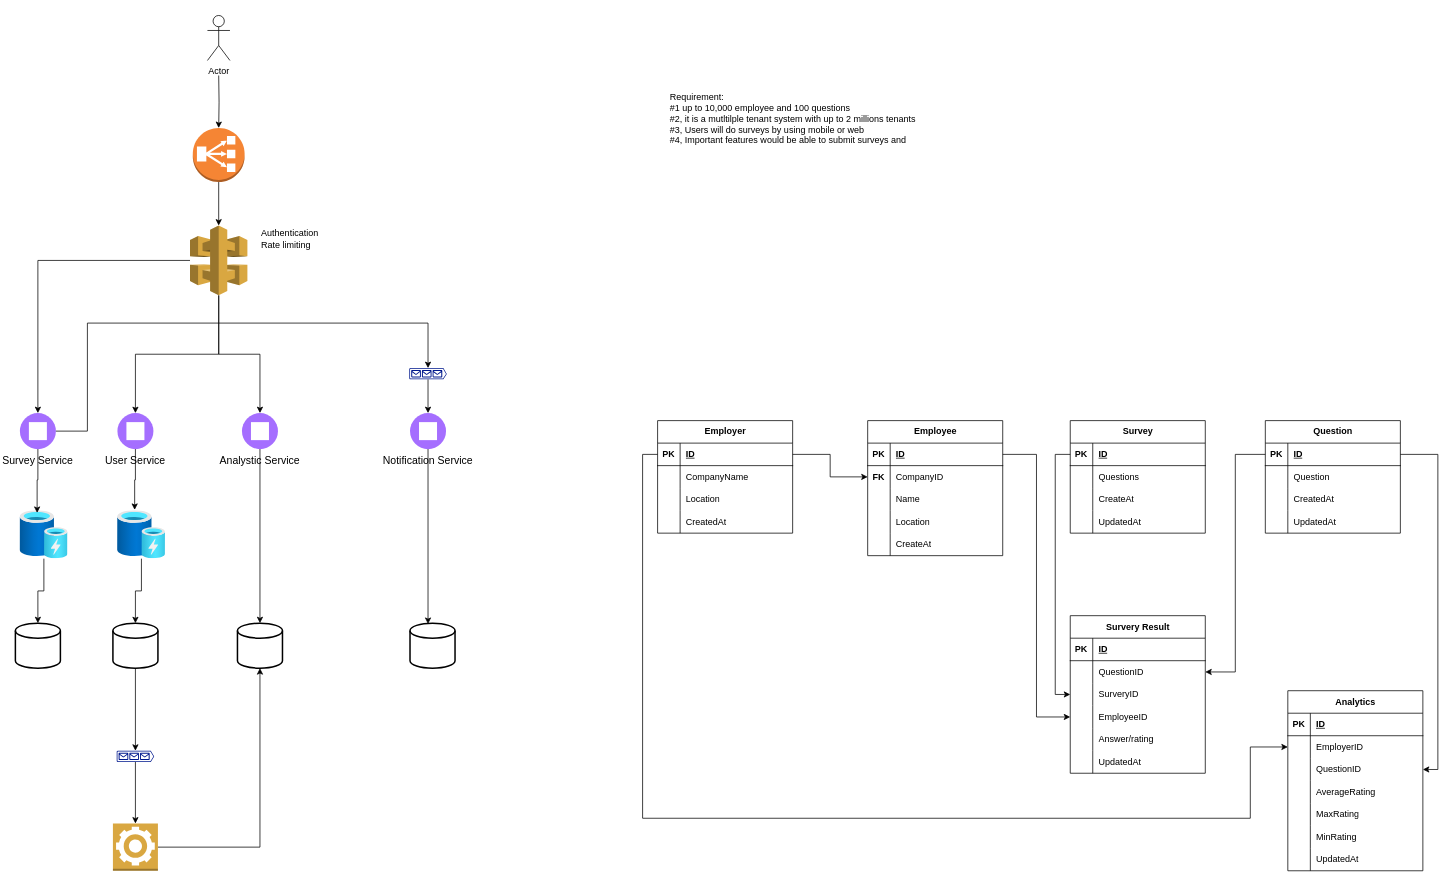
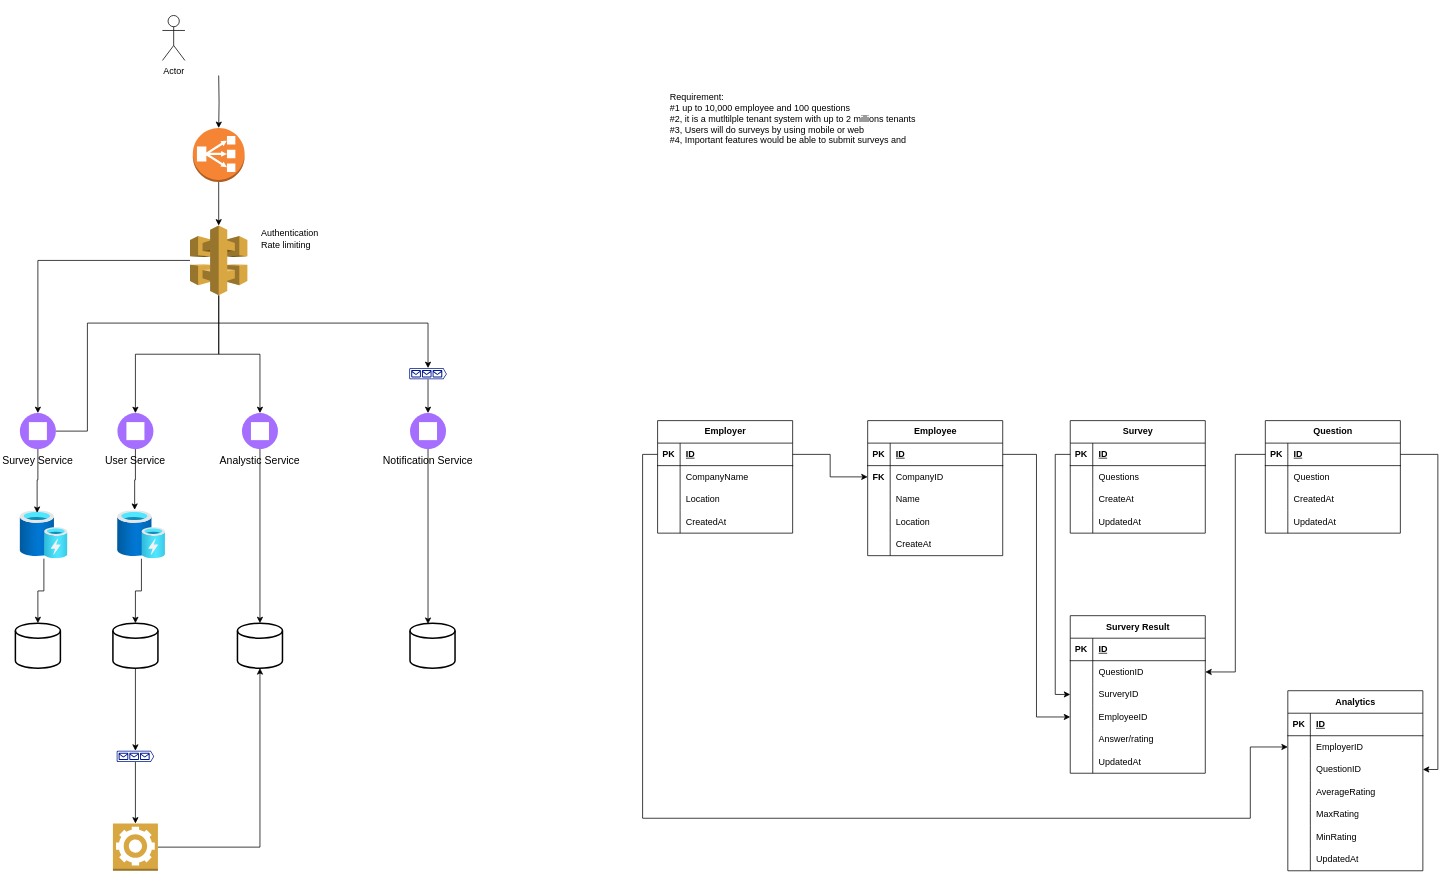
node "Actor": moved (219, 38) -> (174, 38)
